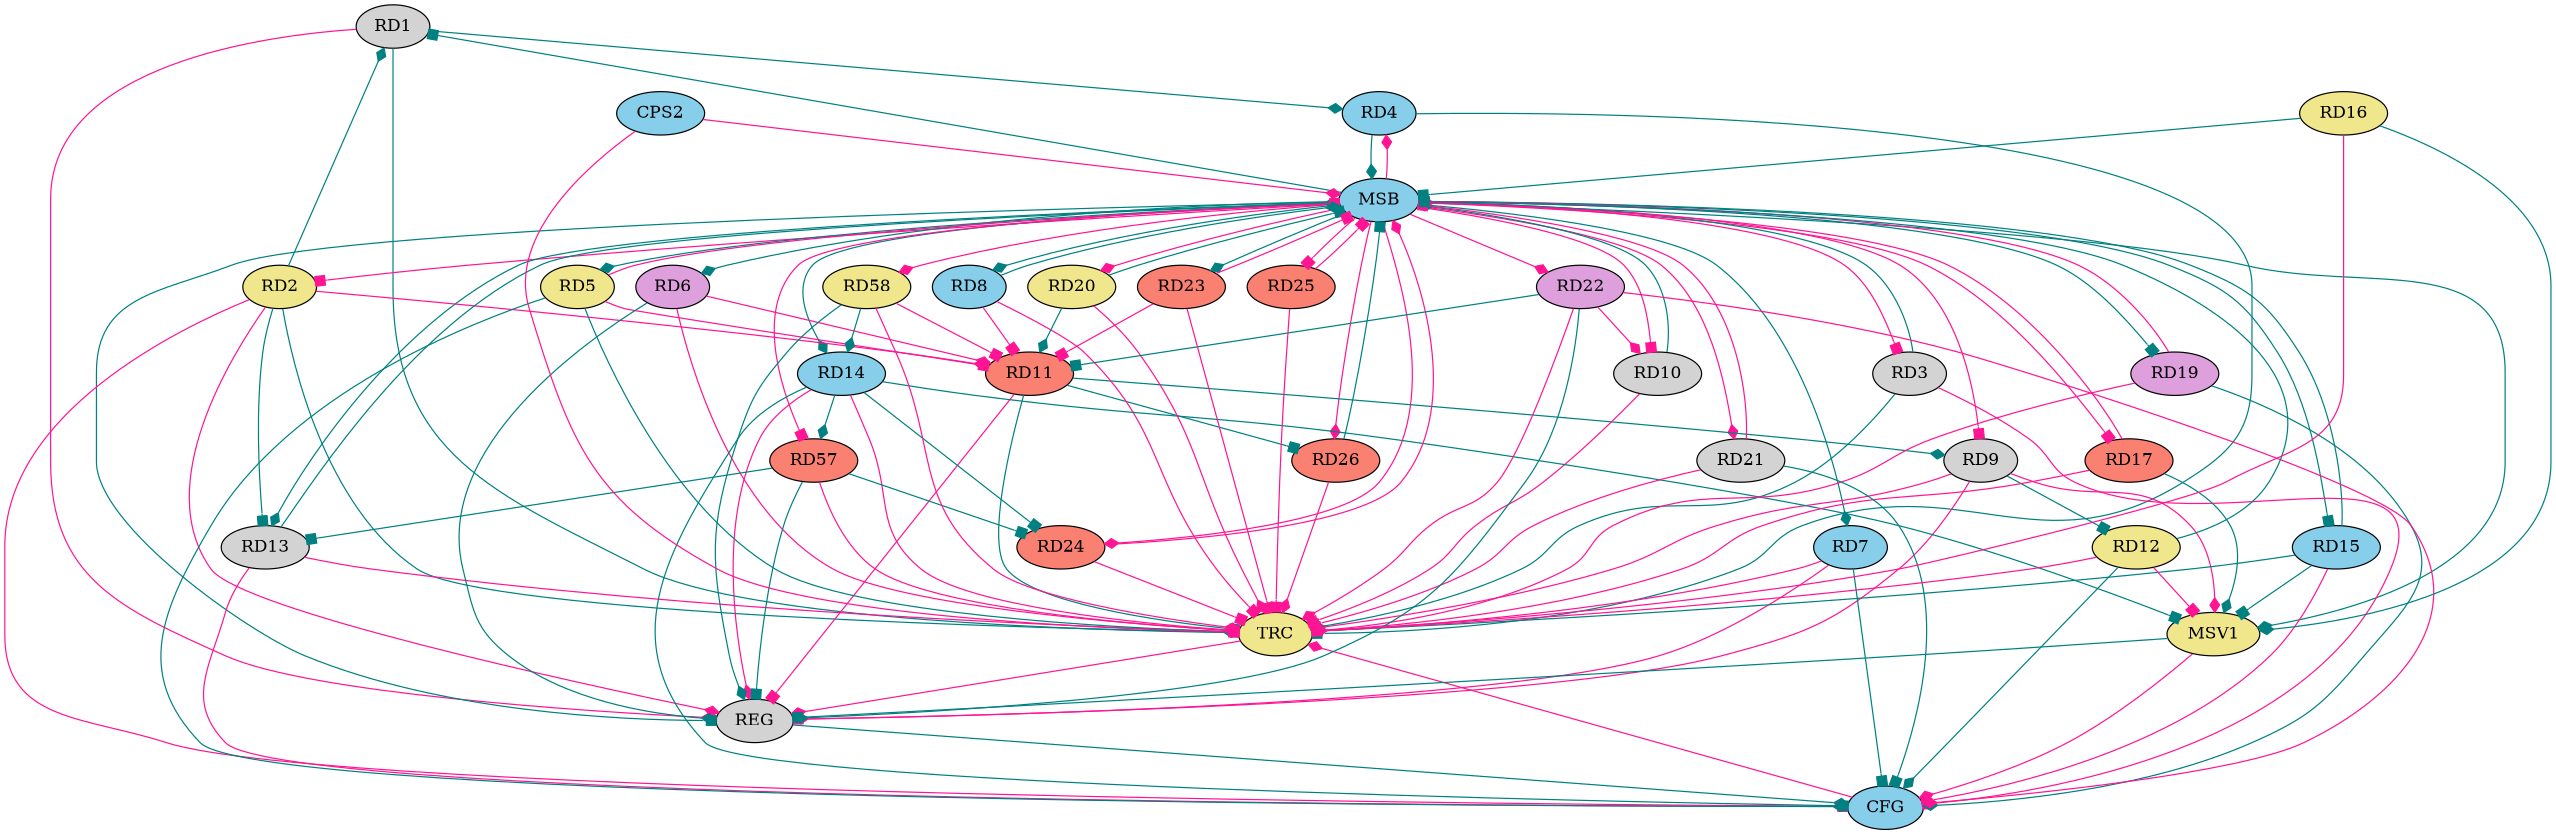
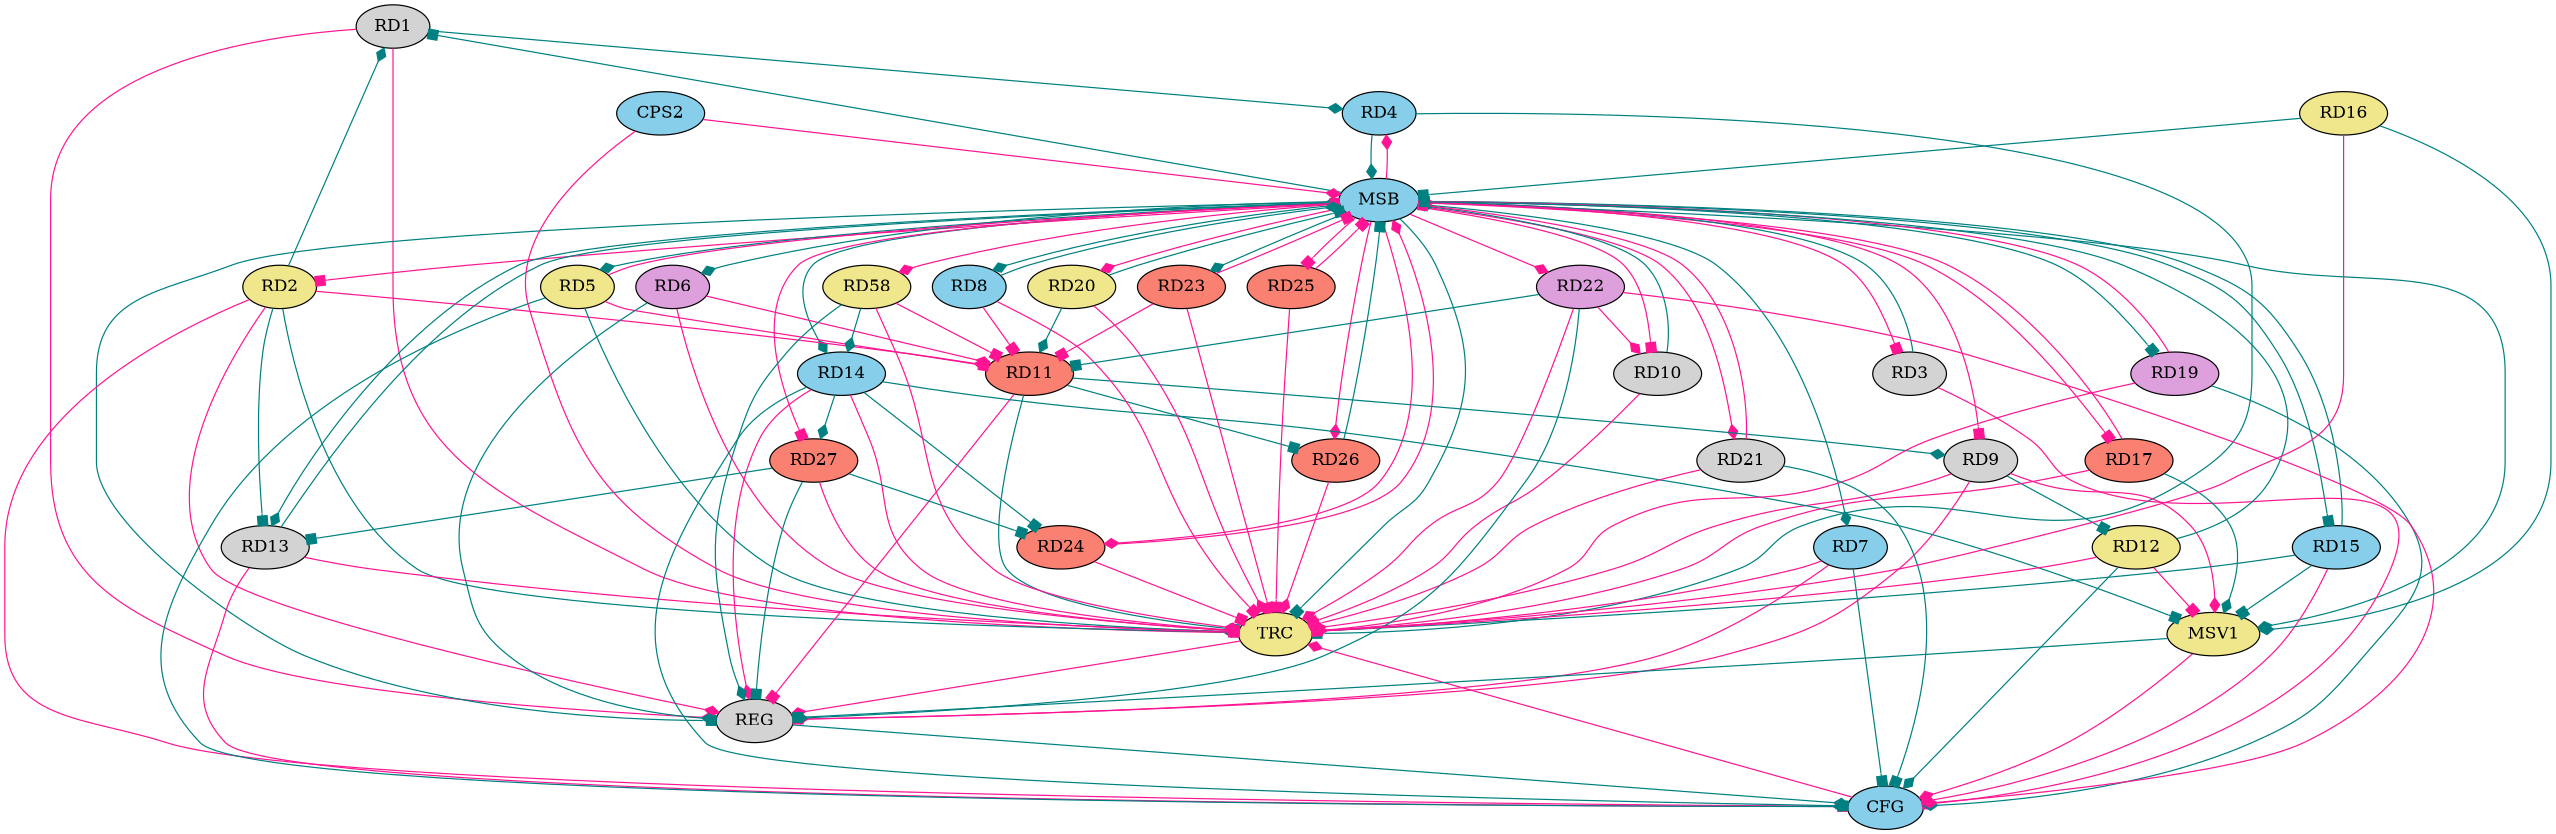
node "RD57": label "RD57" -> "RD27"
edge "RD3" -> "TRC": now "MSB" -> "TRC"
edge "RD1" -> "TRC": color teal -> deeppink
